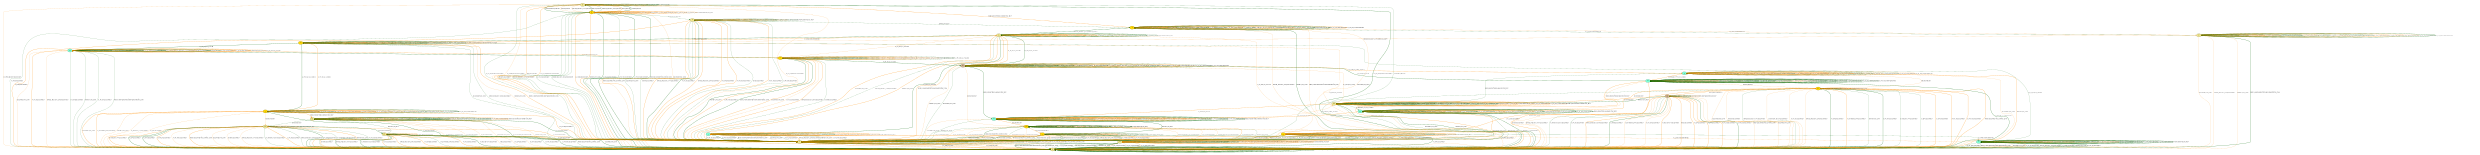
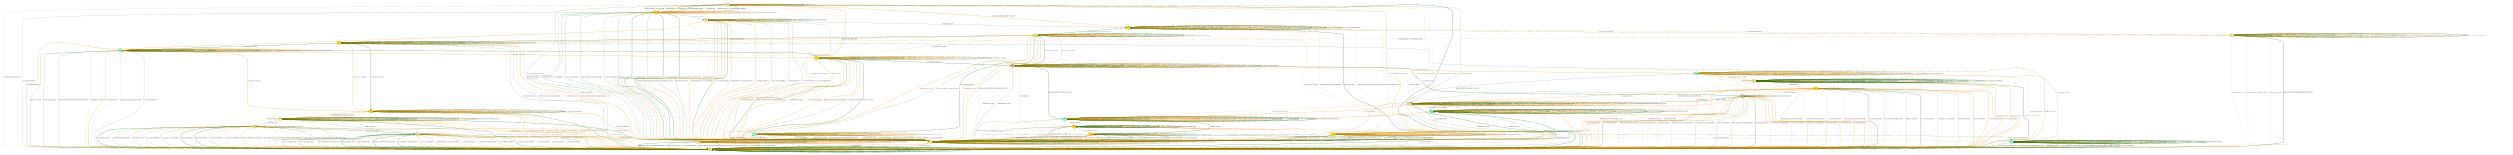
edge "s20" -> "s8": now "s23" -> "s8"
edge "s18" -> "s17": added, label "UA_PW_OK/UA_SUCCESS"
node "s20": fillcolor aquamarine -> khaki
